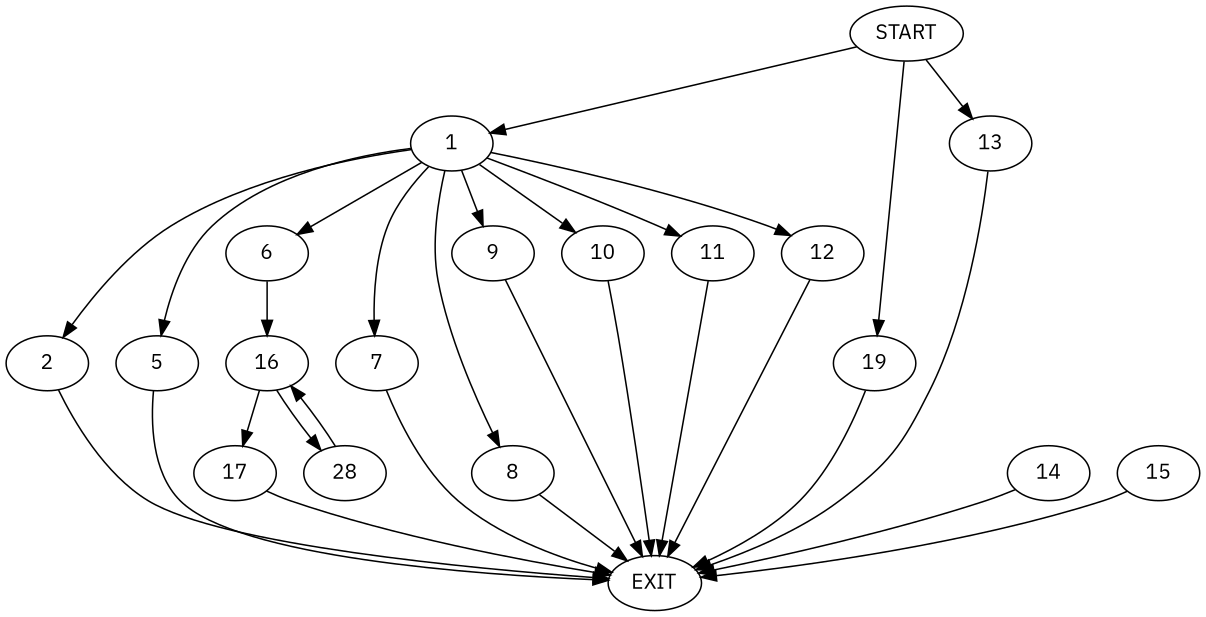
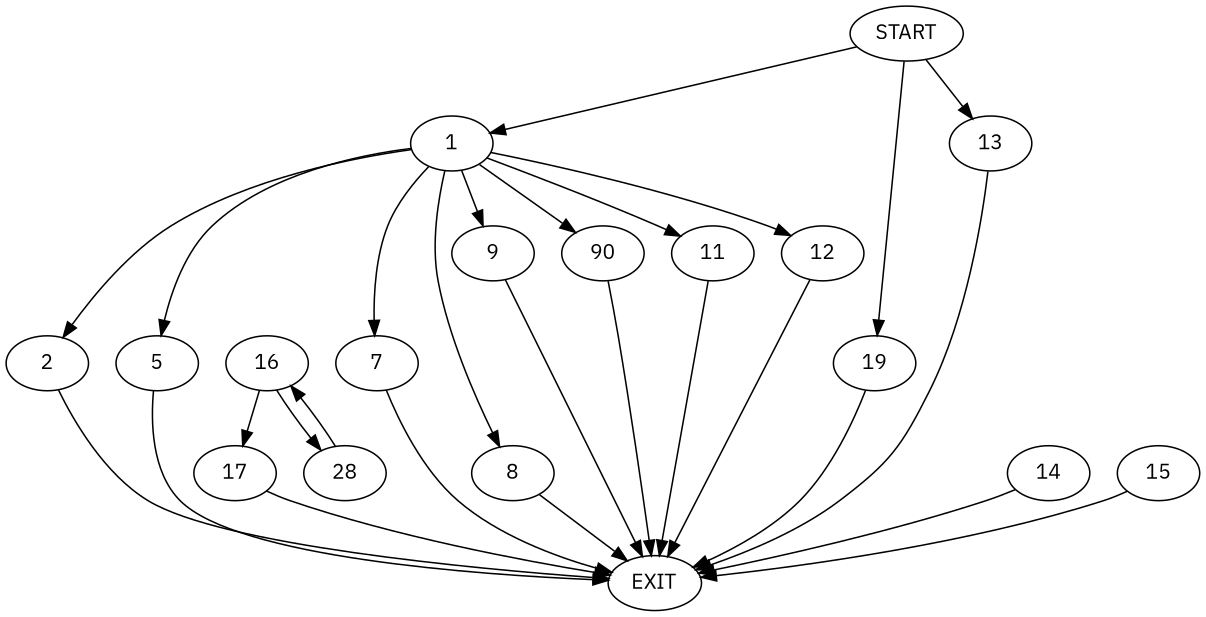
node "6": removed
node "10": label "10" -> "90"
